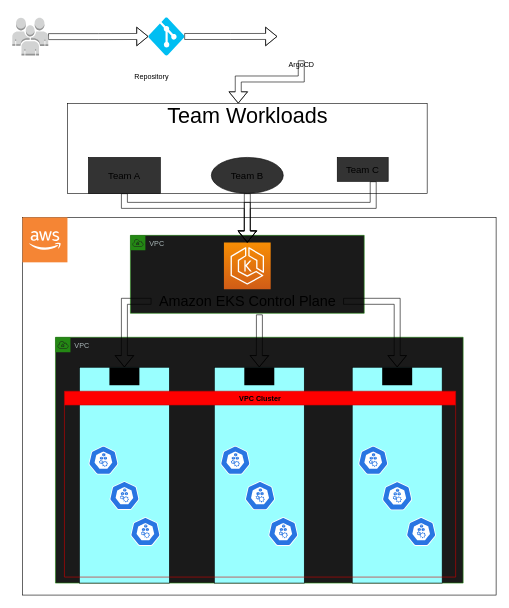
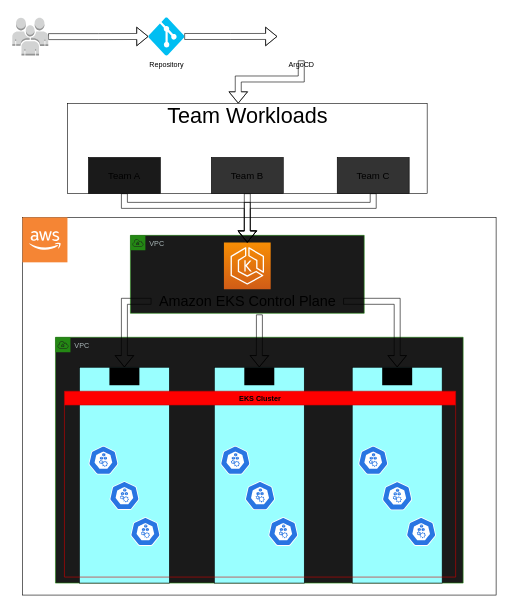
node "Repository": moved (152, 77) -> (167, 65)
node "Team C": size 51x24 -> 72x36
node "Team A": fillcolor #333333 -> #1a1a1a
node "Team B": shape ellipse -> rectangle
node "VPC Cluster": label "VPC Cluster" -> "EKS Cluster"
